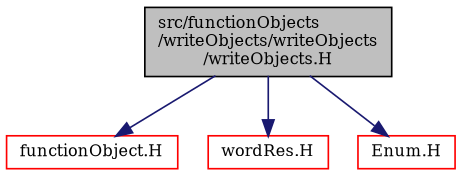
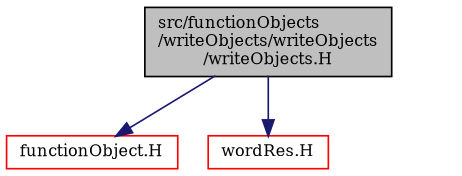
node "Enum.H": removed
